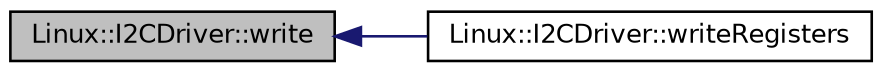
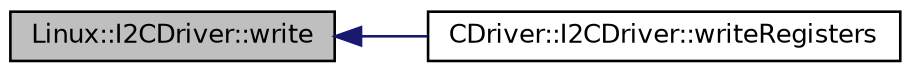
node "Linux::I2CDriver::writeRegisters": label "Linux::I2CDriver::writeRegisters" -> "CDriver::I2CDriver::writeRegisters"
